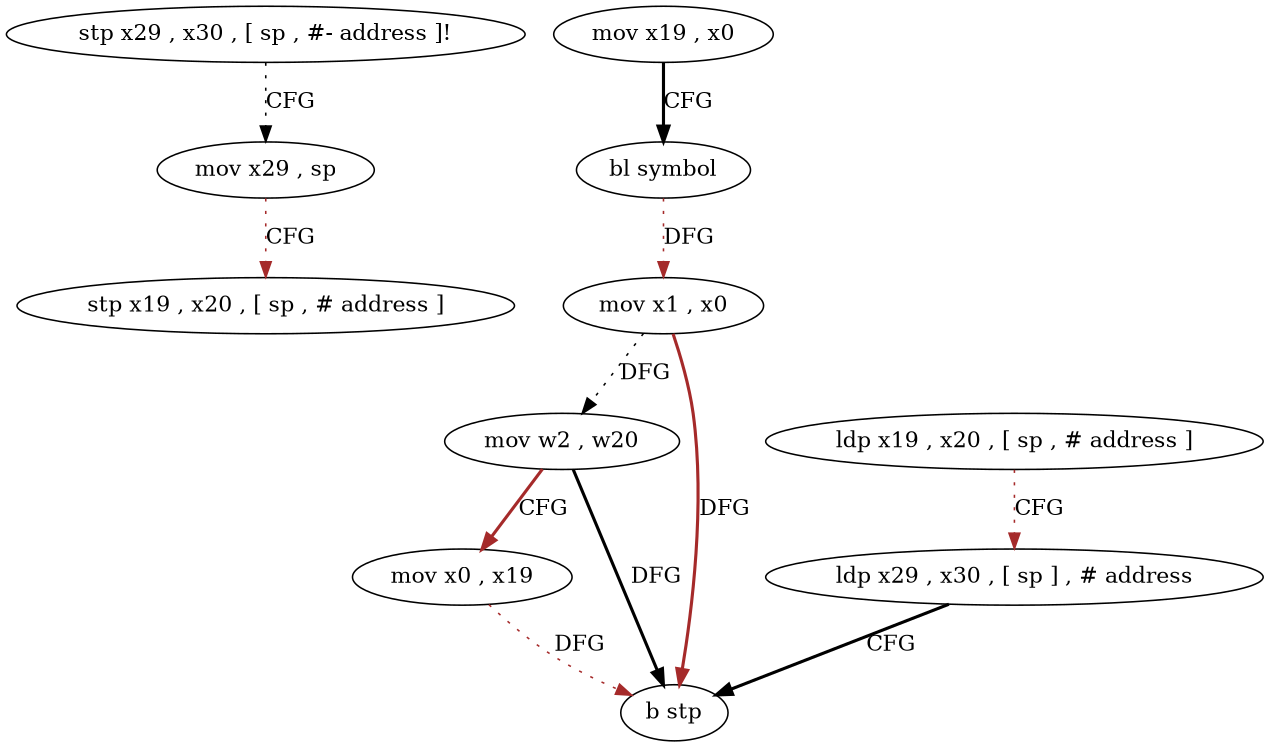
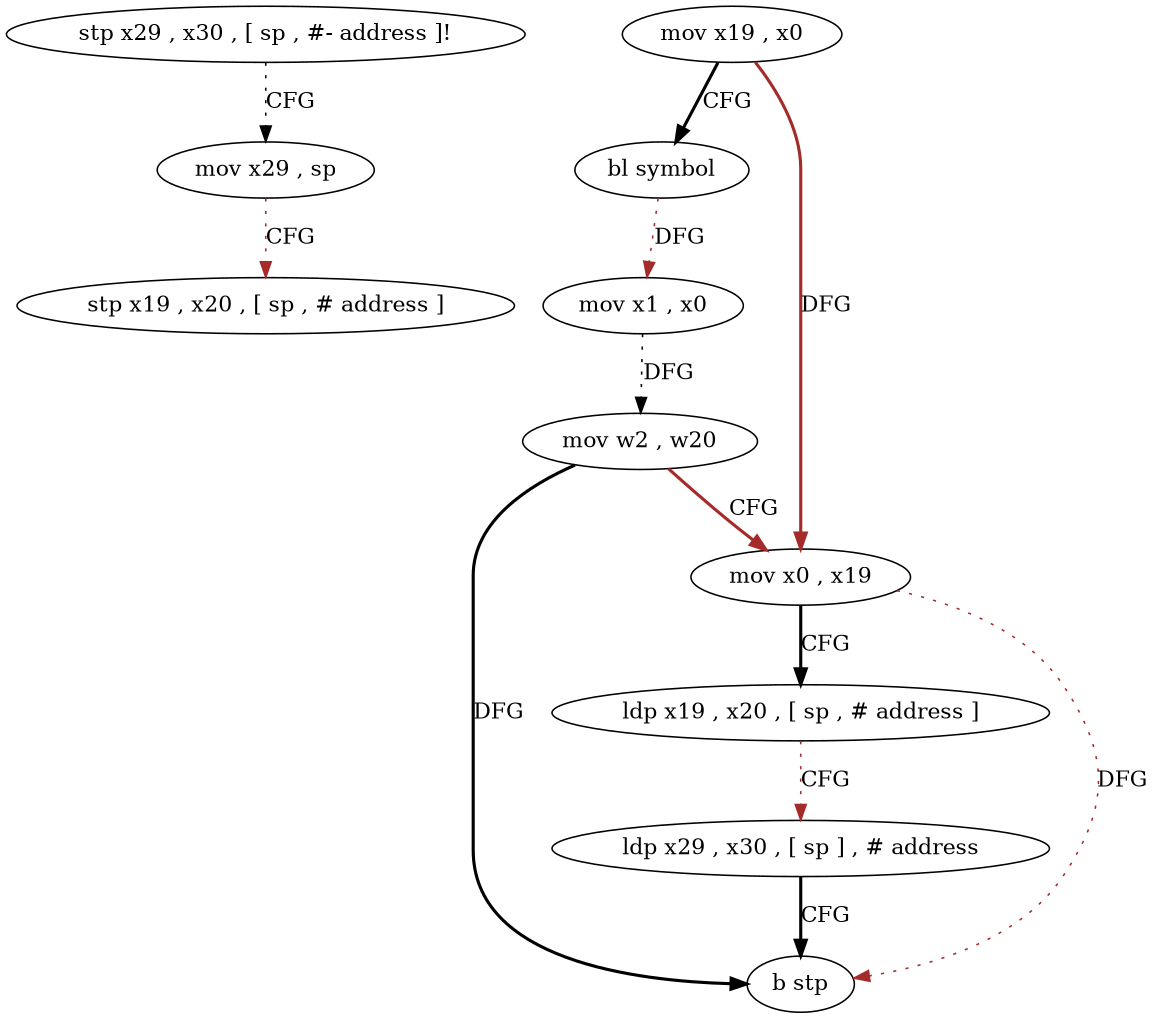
edge "mov x19 , x0" -> "mov x0 , x19": added, label "DFG"
edge "mov x1 , x0" -> "b stp": removed, label "DFG"
edge "mov x0 , x19" -> "ldp x19 , x20 , [ sp , # address ]": added, label "CFG"
